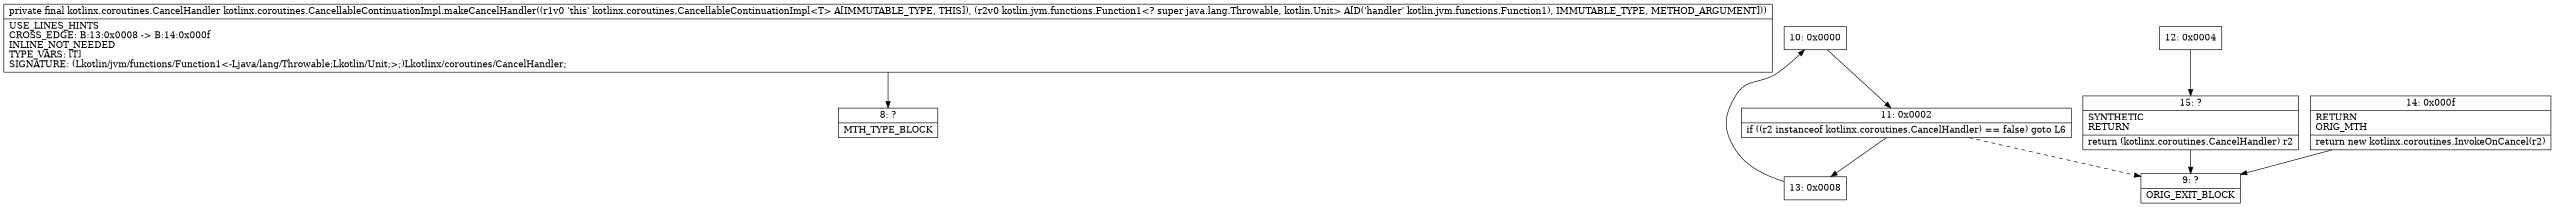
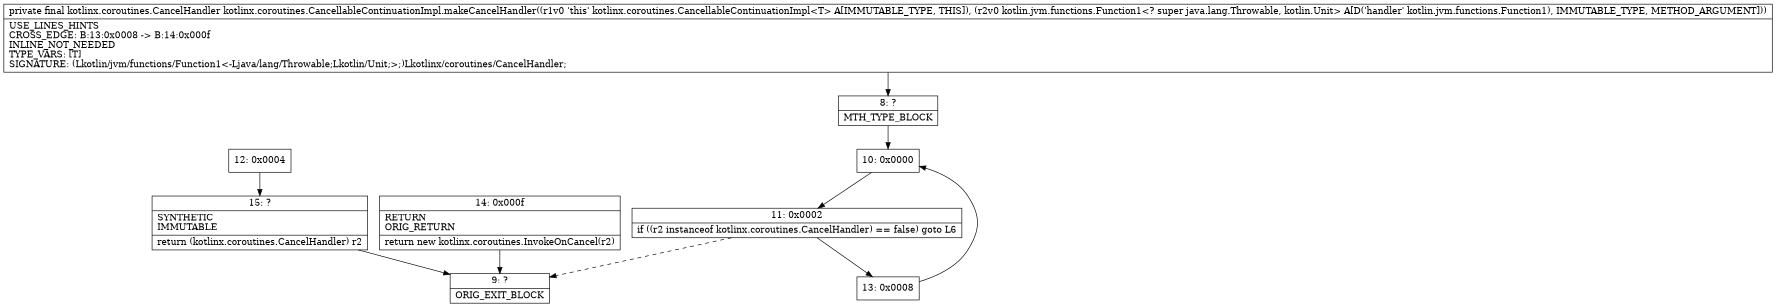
node "15: ?": text "RETURN" -> "IMMUTABLE"
node "14: 0x000f": text "ORIG_MTH" -> "ORIG_RETURN"
edge "8: ?" -> "10: 0x0000": added
